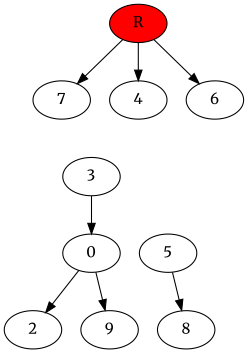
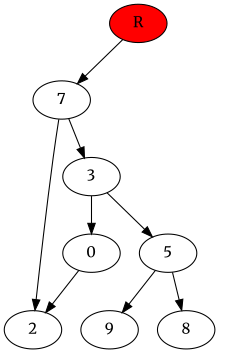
node "4": removed
node "6": removed
edge "7" -> "3": added
edge "7" -> "2": added
edge "3" -> "5": added
edge "0" -> "9": now "5" -> "9"
